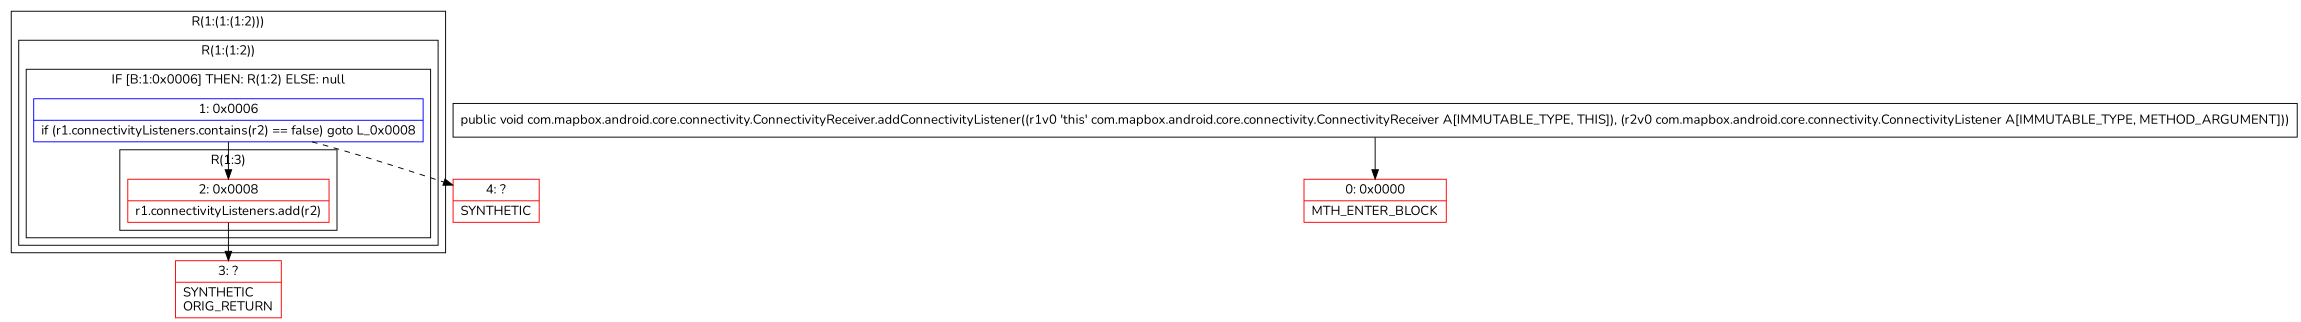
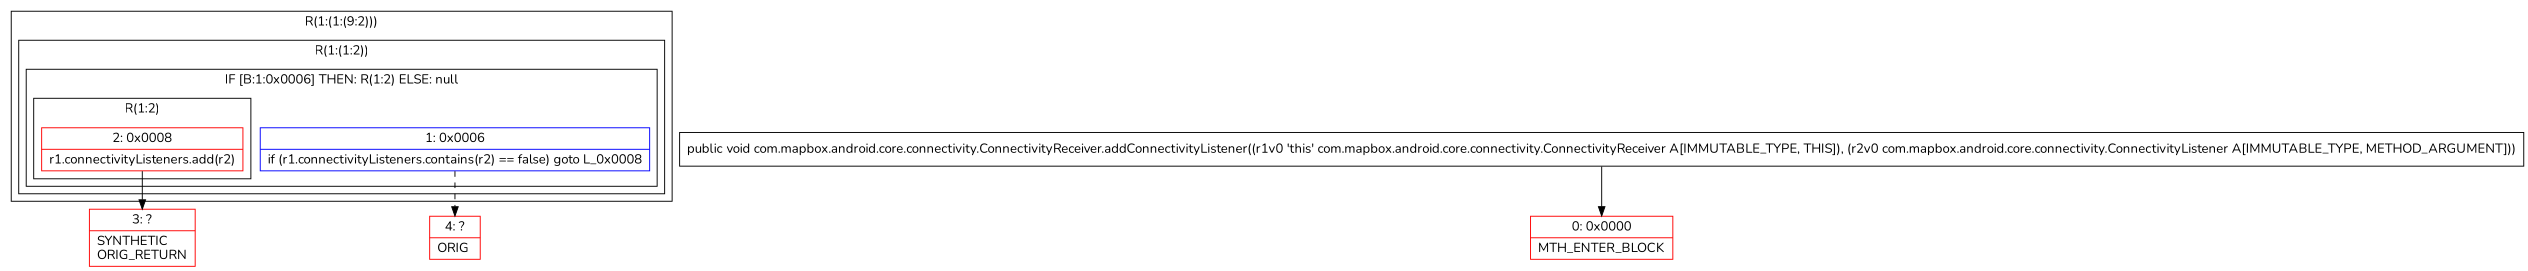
cluster "R(1:(1:(1:2)))": label "R(1:(1:(1:2)))" -> "R(1:(1:(9:2)))"
edge "1: 0x0006" -> "2: 0x0008": removed
cluster "R(1:3)": label "R(1:3)" -> "R(1:2)"
node "4: ?": text "SYNTHETIC" -> "ORIG"
